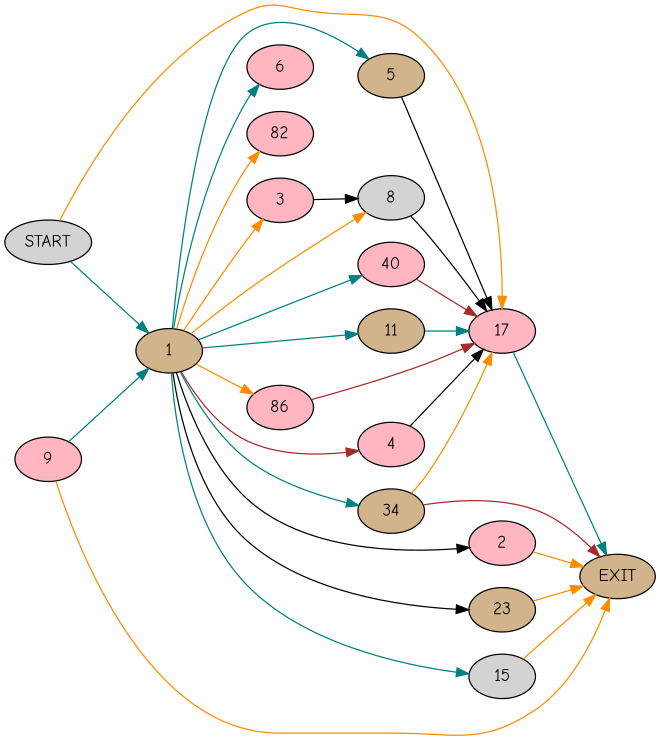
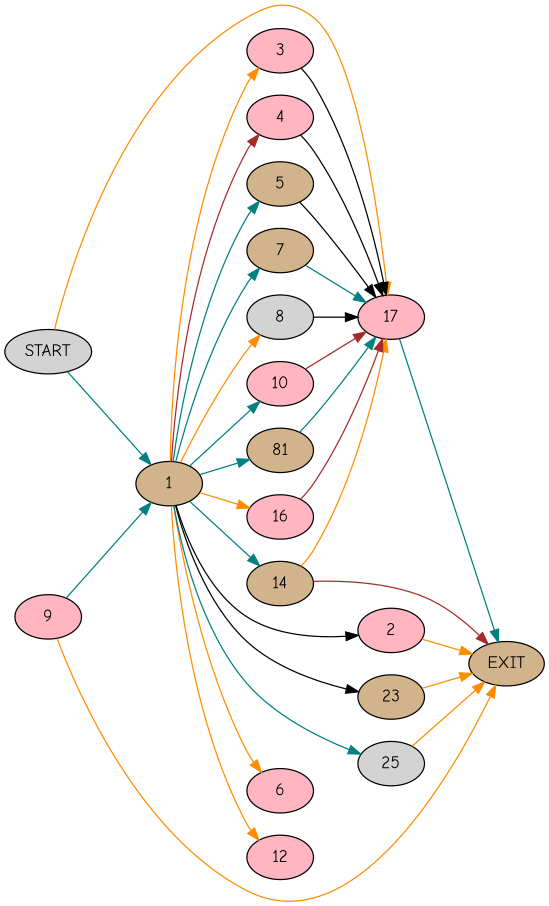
node "82": label "82" -> "12"
edge "3" -> "8": now "3" -> "17"
edge "1" -> "6": color teal -> darkorange
node "7": added
node "40": label "40" -> "10"
node "11": label "11" -> "81"
node "86": label "86" -> "16"
node "34": label "34" -> "14"
node "15": label "15" -> "25"
